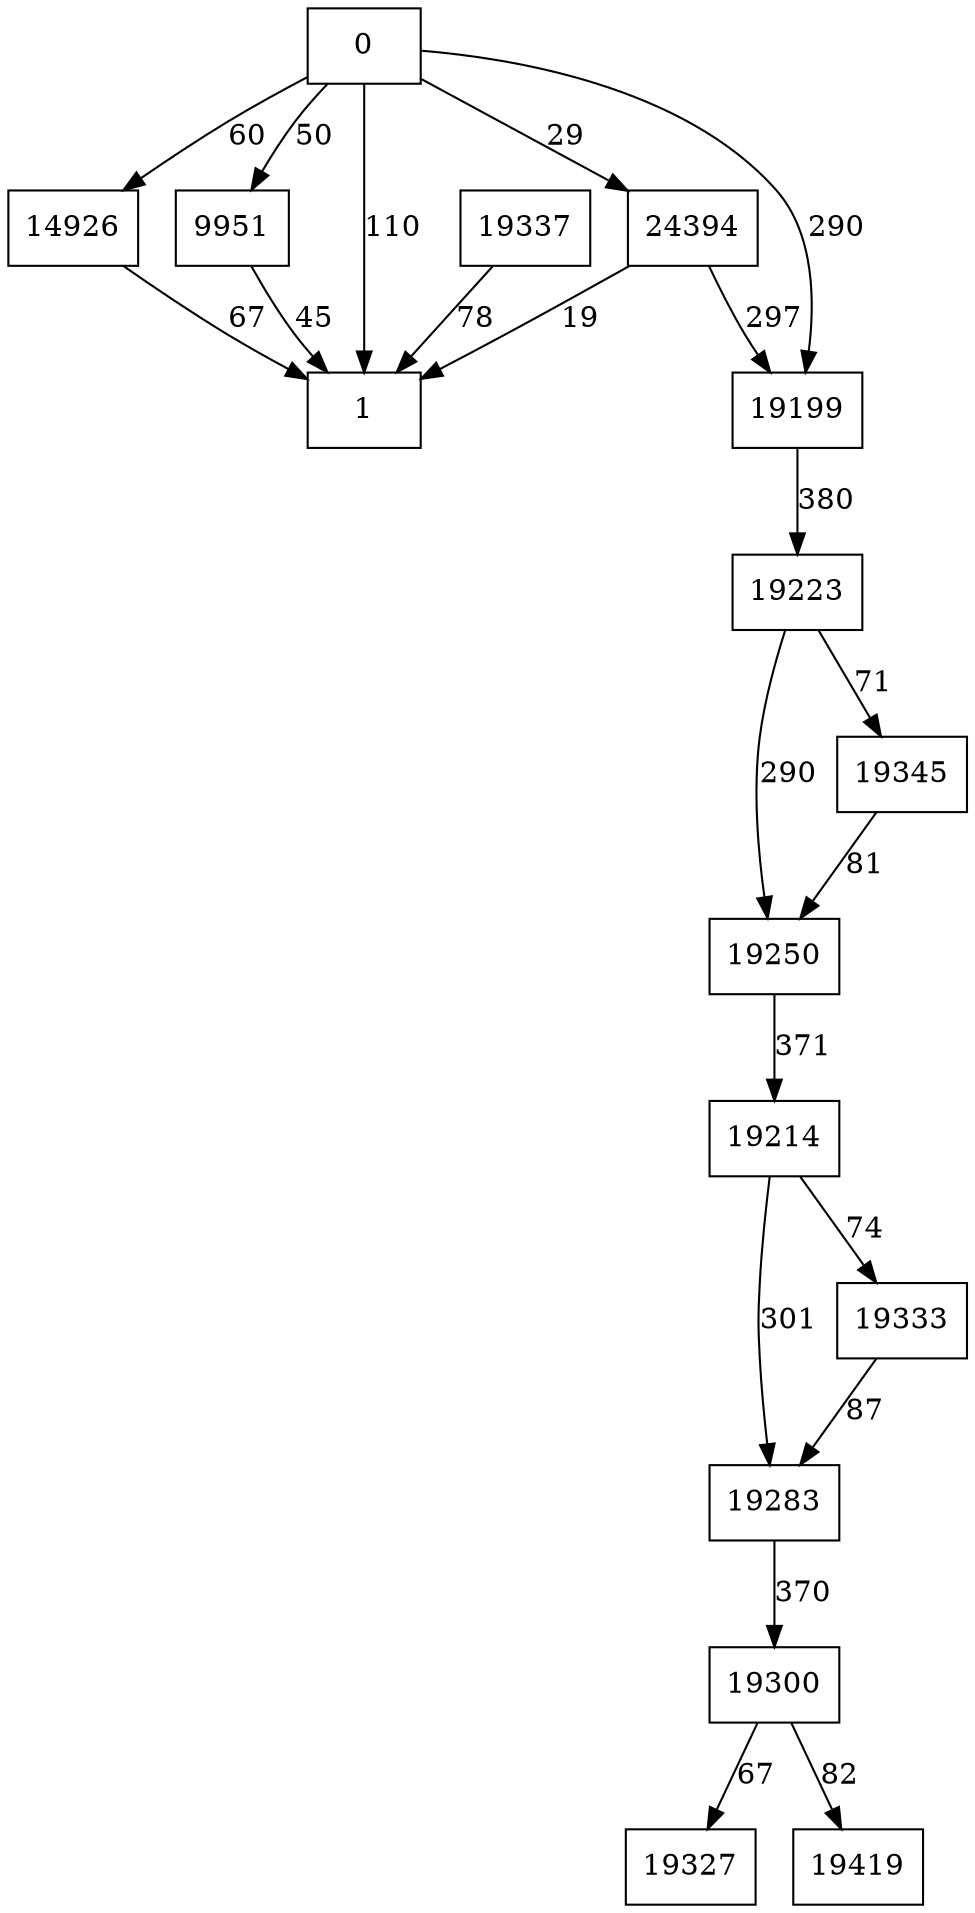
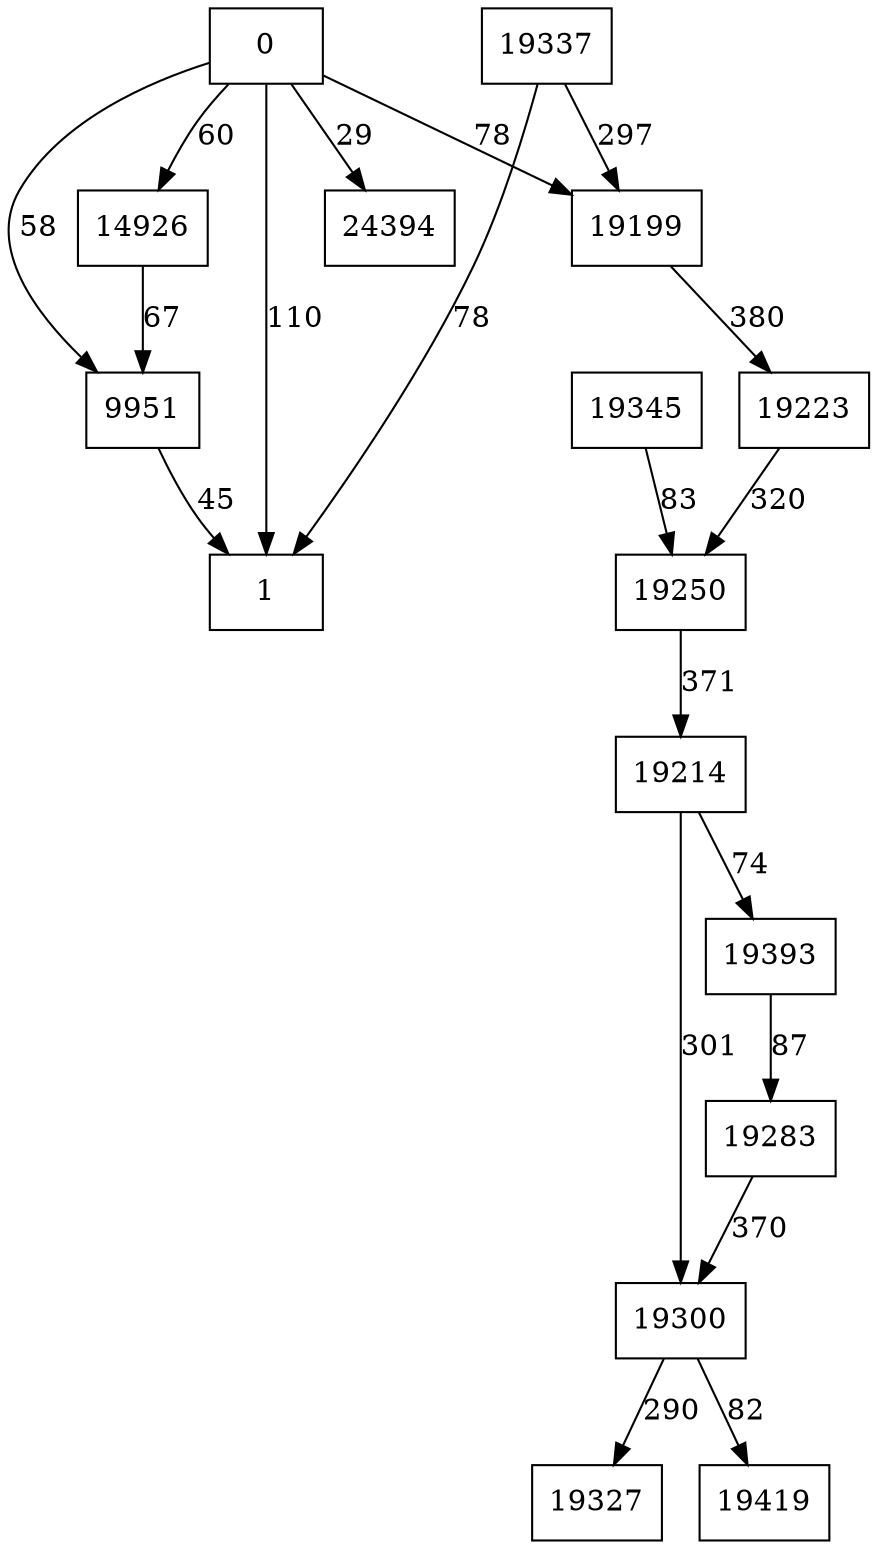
edge "0" -> "9951": label "50" -> "58"
edge "0" -> "19199": label "290" -> "78"
edge "24394" -> "19199": now "19337" -> "19199"
edge "24394" -> "1": removed, label "19"
edge "14926" -> "1": now "14926" -> "9951"
edge "19223" -> "19345": removed, label "71"
edge "19223" -> "19250": label "290" -> "320"
edge "19345" -> "19250": label "81" -> "83"
edge "19214" -> "19283": now "19214" -> "19300"
node "19333": label "19333" -> "19393"
edge "19300" -> "19327": label "67" -> "290"
